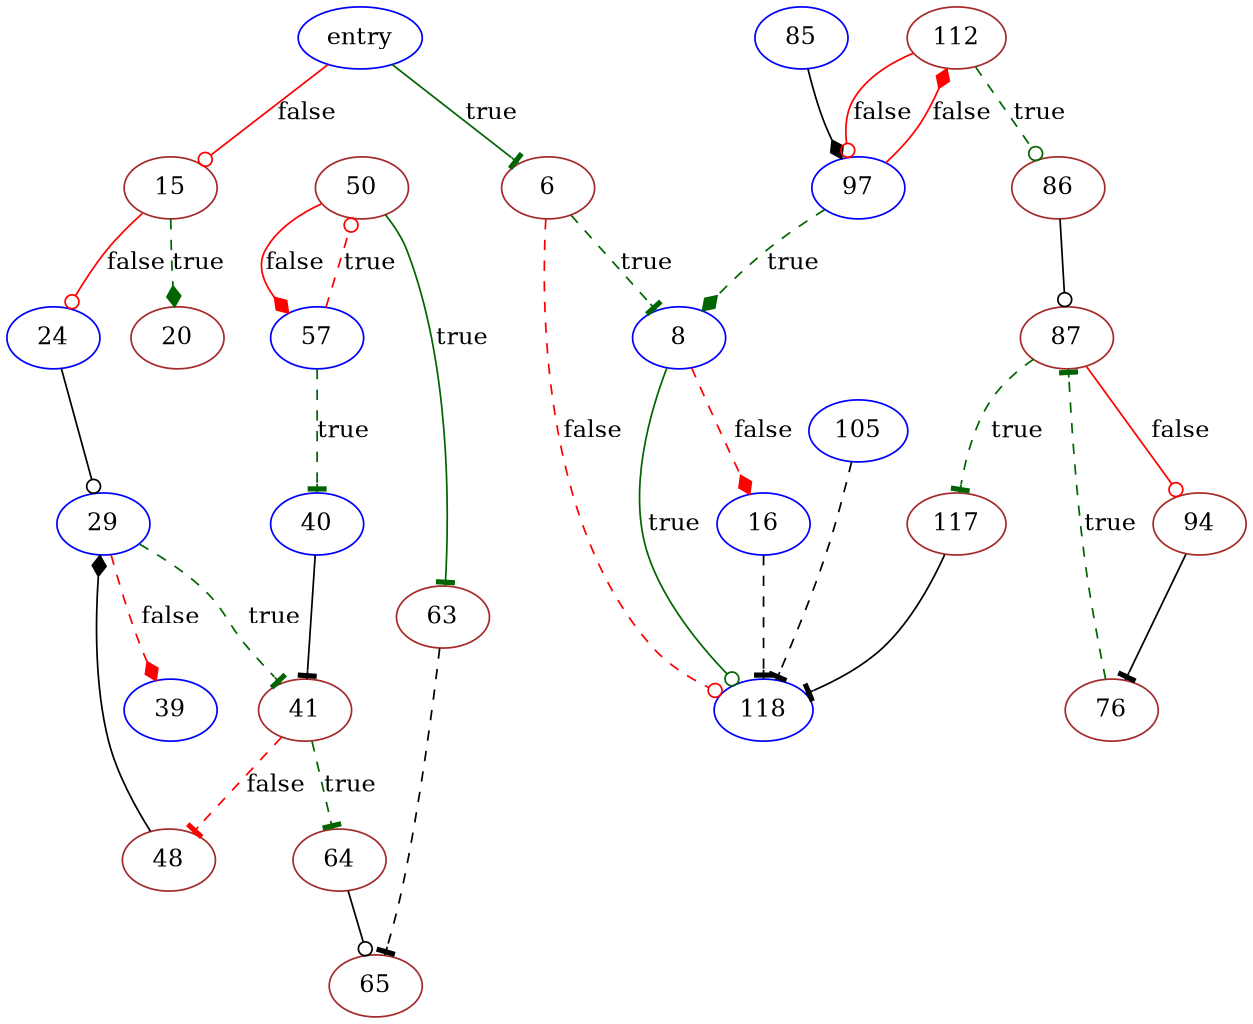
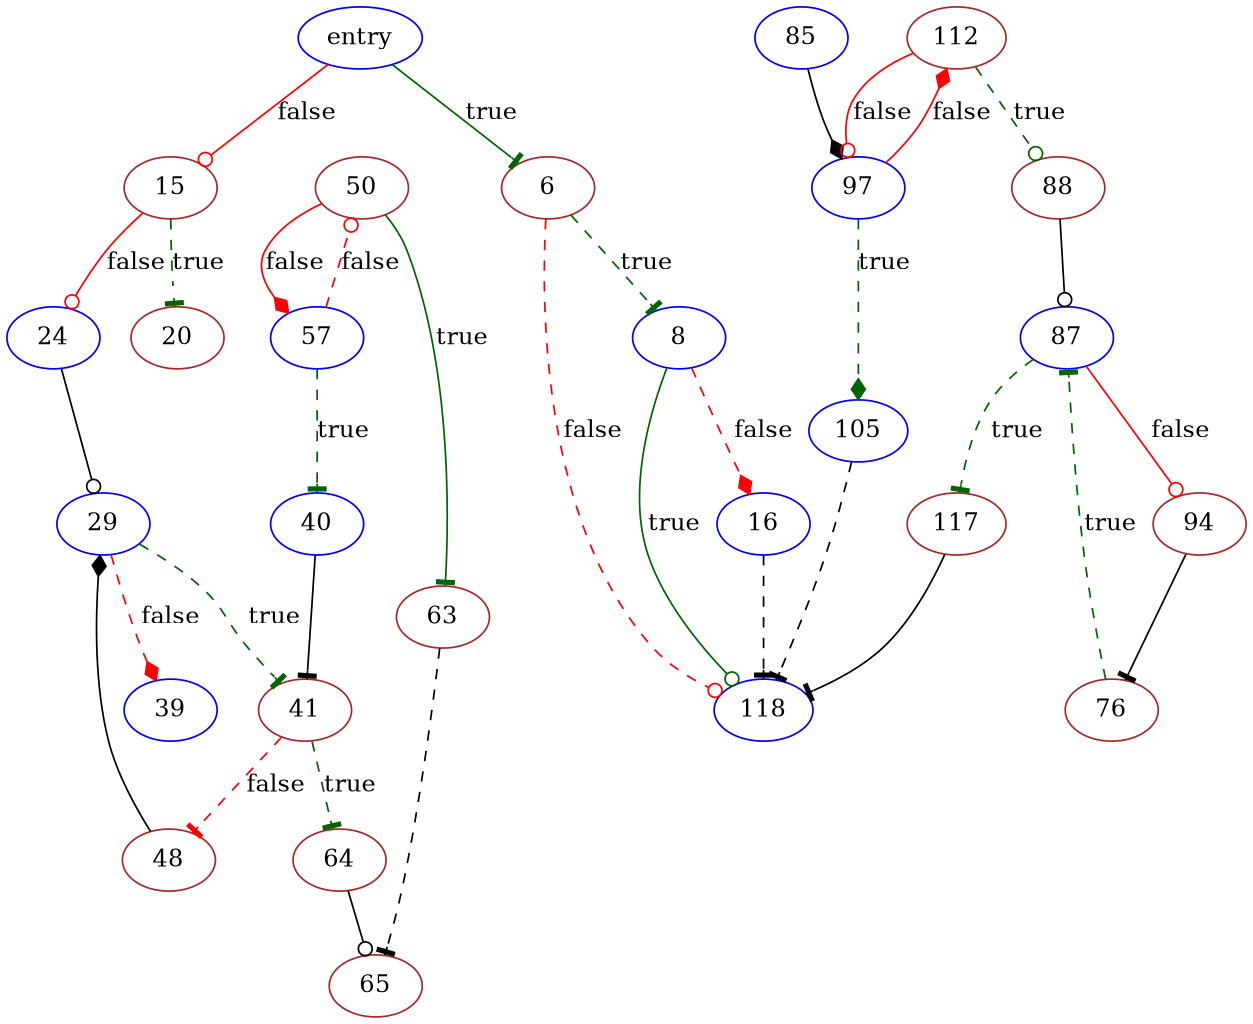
node "86": label "86" -> "88"
edge "97" -> "8": now "97" -> "105"
edge "15" -> "20": arrowhead diamond -> tee
edge "57" -> "50": label "true" -> "false"
node "87": color brown -> blue
